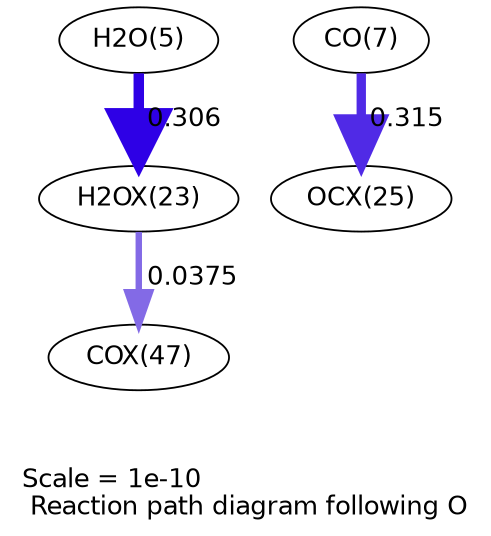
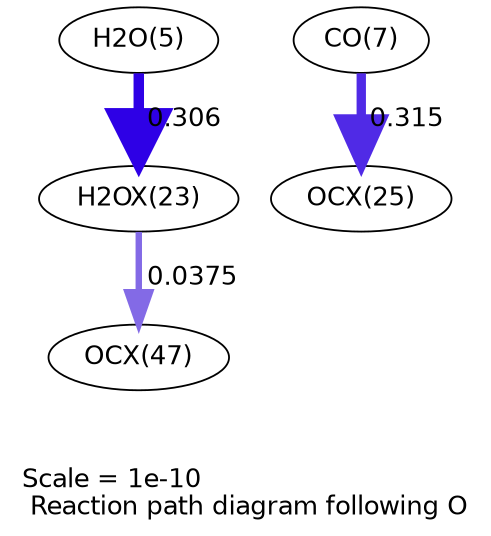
node "COX(47)": label "COX(47)" -> "OCX(47)"
